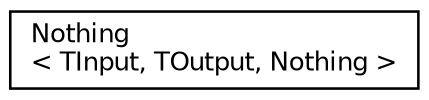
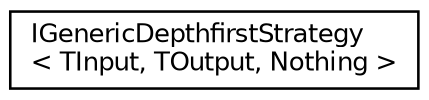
node "Nothing < TInput, TOutput, Nothing >": label "Nothing < TInput, TOutput, Nothing >" -> "IGenericDepthfirstStrategy < TInput, TOutput, Nothing >"
